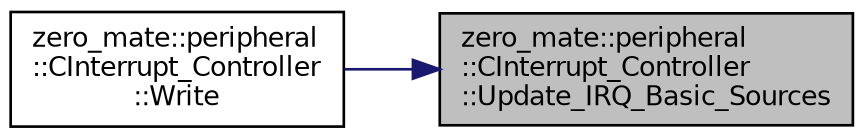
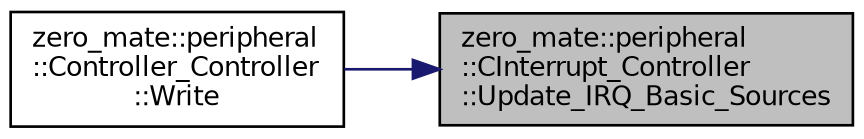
node "zero_mate::peripheral ::CInterrupt_Controller ::Write": label "zero_mate::peripheral ::CInterrupt_Controller ::Write" -> "zero_mate::peripheral ::Controller_Controller ::Write"
